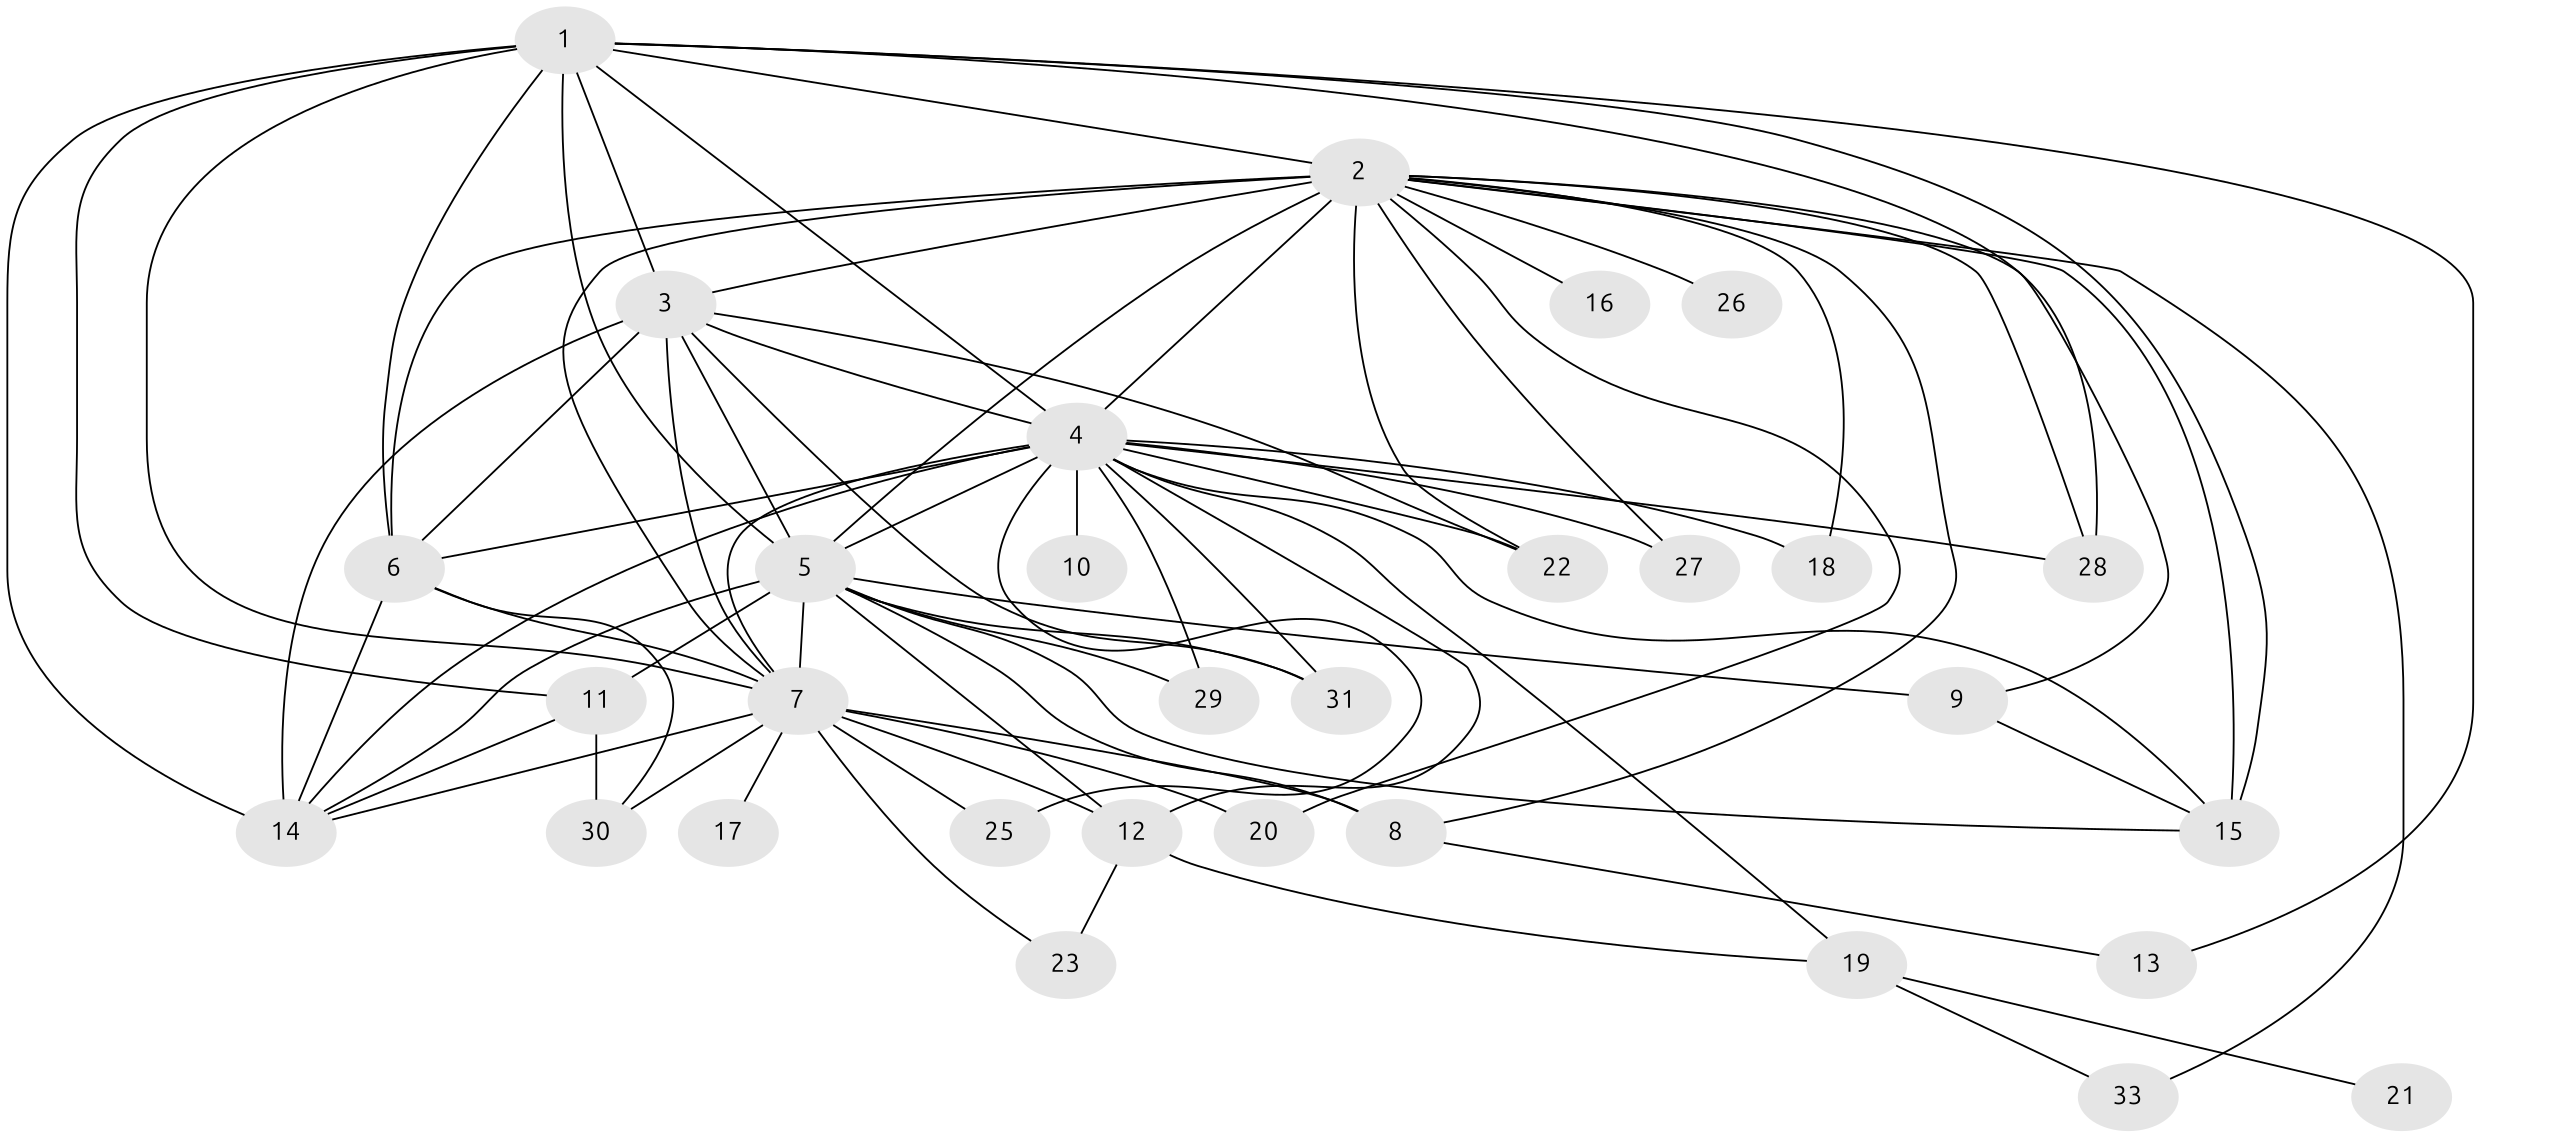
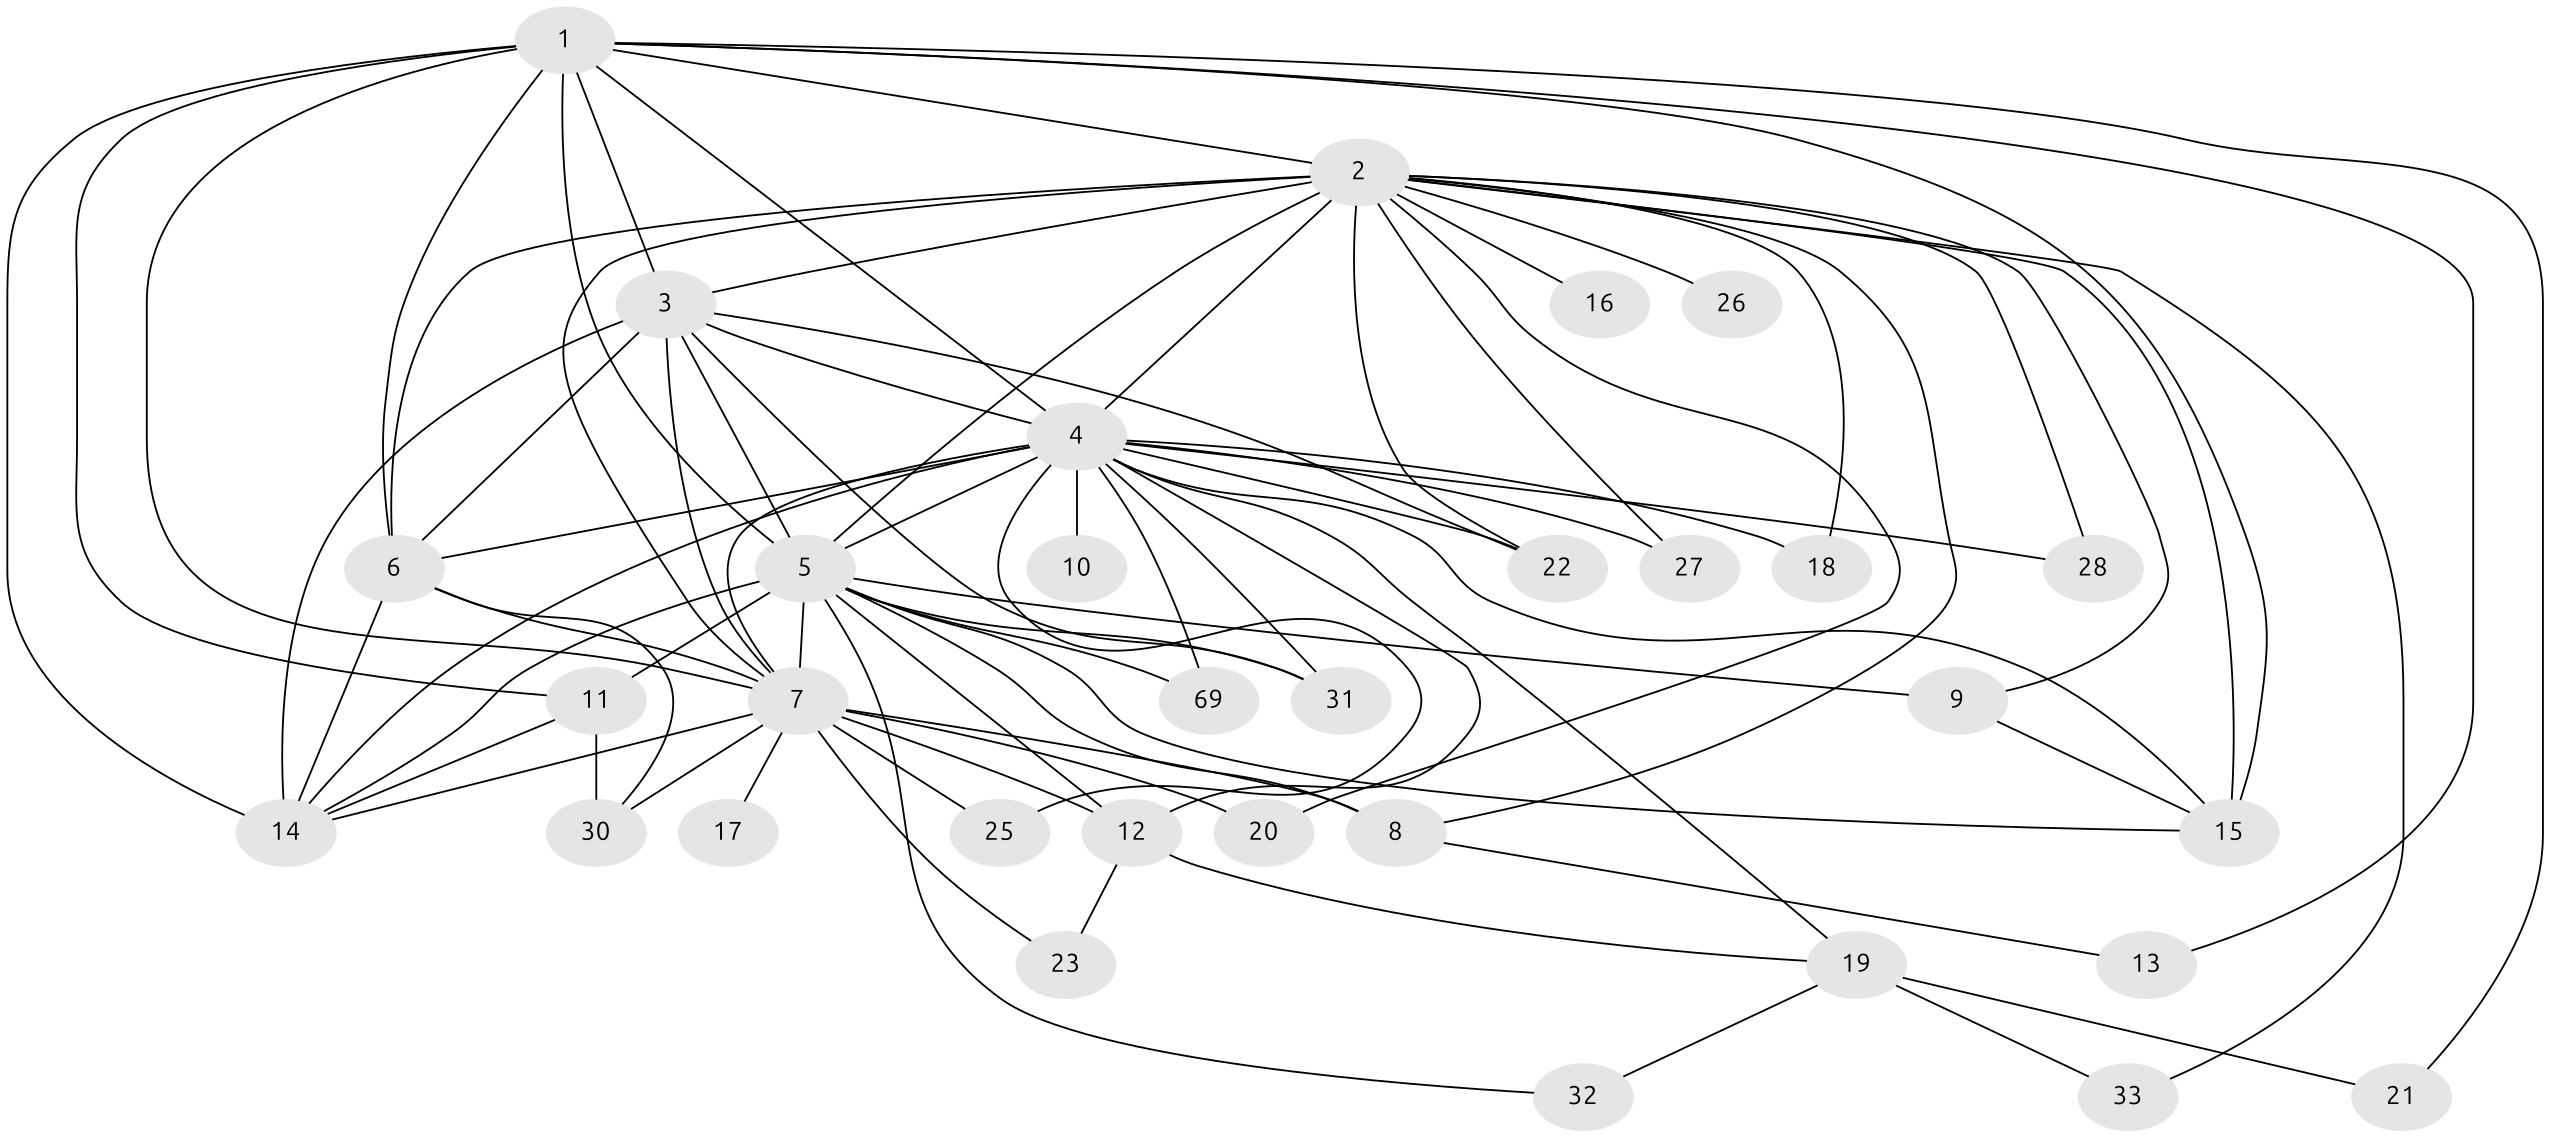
edge "1" -- "28": now "1" -- "21"
node "29": label "29" -> "69"
node "32": added
